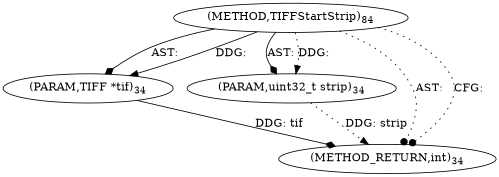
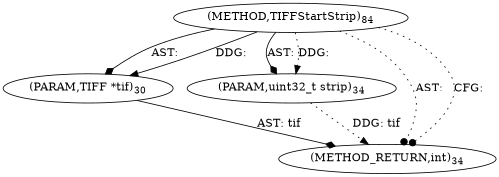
node "(PARAM,TIFF *tif)": text "34" -> "30"
edge "(PARAM,TIFF *tif)" -> "(METHOD_RETURN,int)": label "DDG: tif" -> "AST: tif"
edge "(PARAM,uint32_t strip)" -> "(METHOD_RETURN,int)": label "DDG: strip" -> "DDG: tif"
